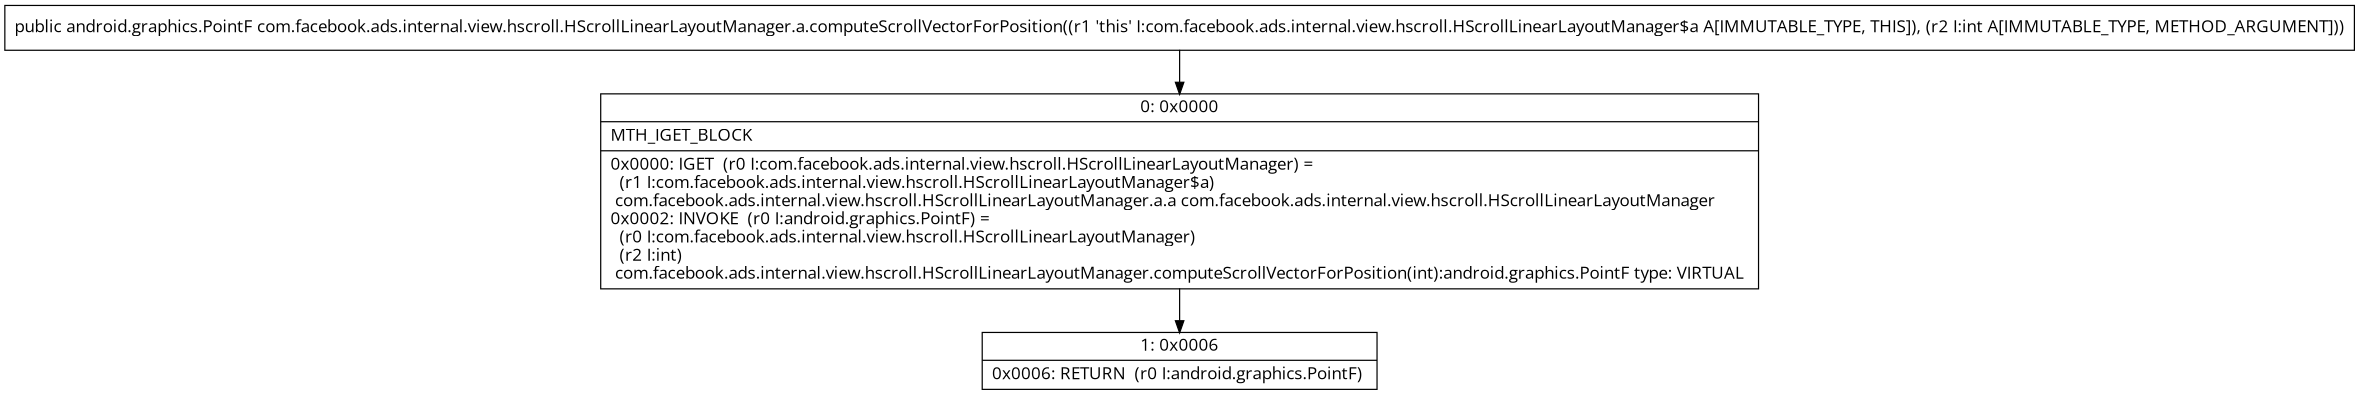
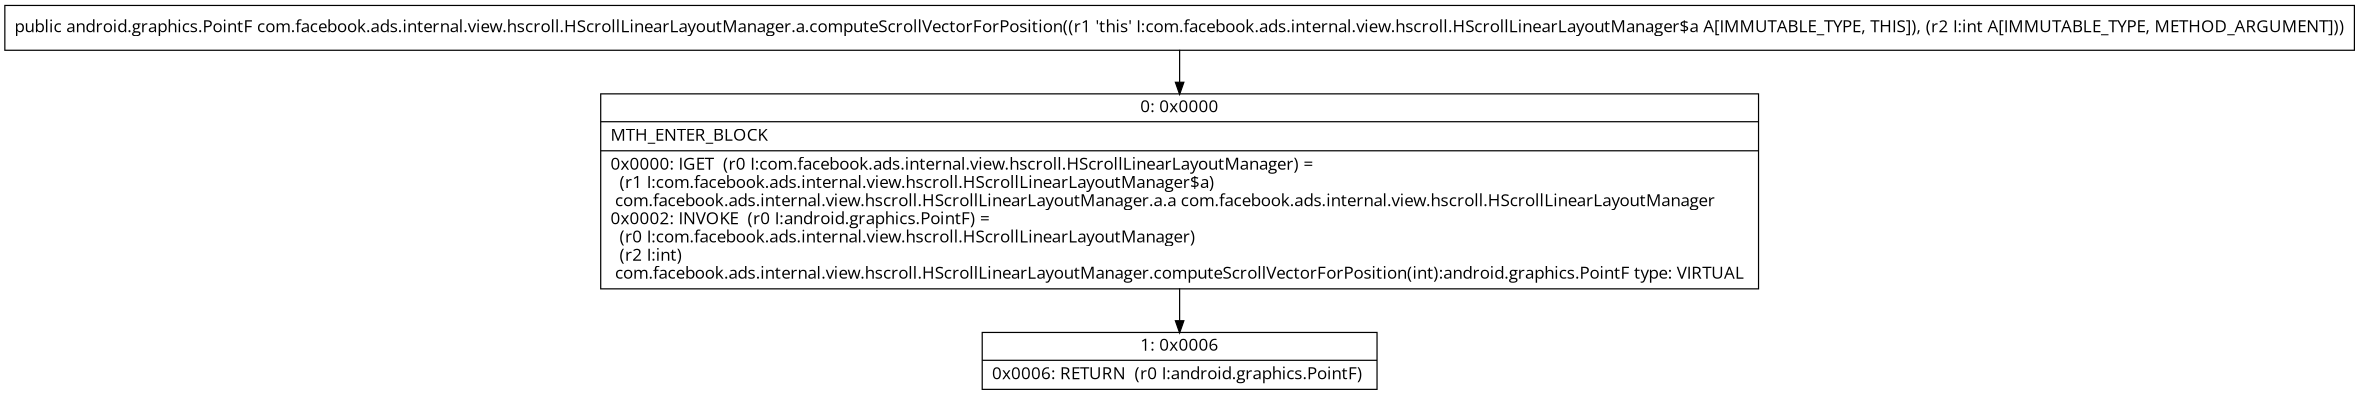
node "0: 0x0000": text "MTH_IGET_BLOCK" -> "MTH_ENTER_BLOCK"
